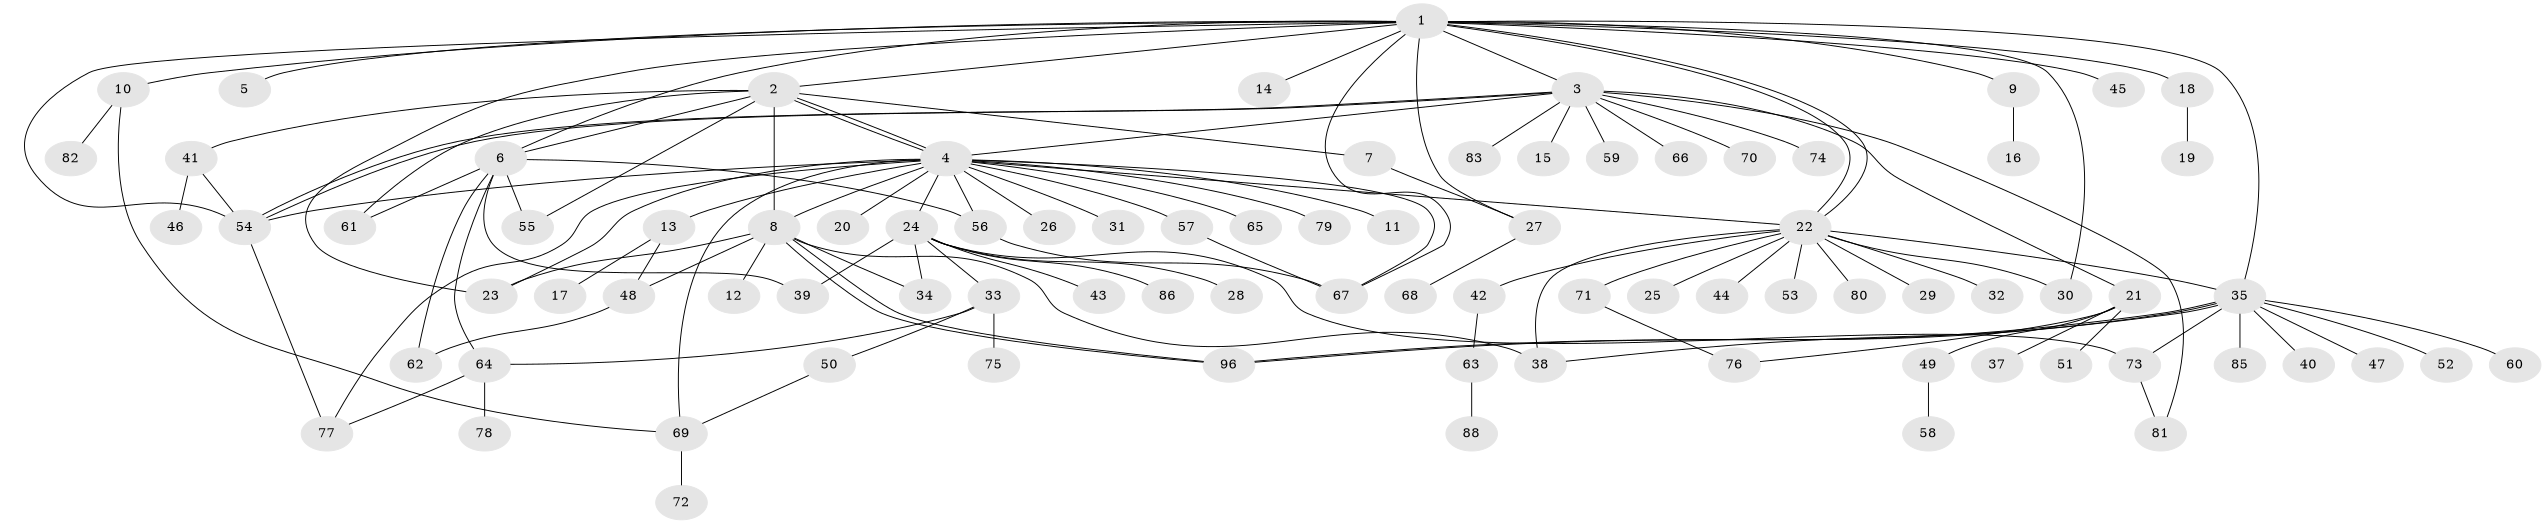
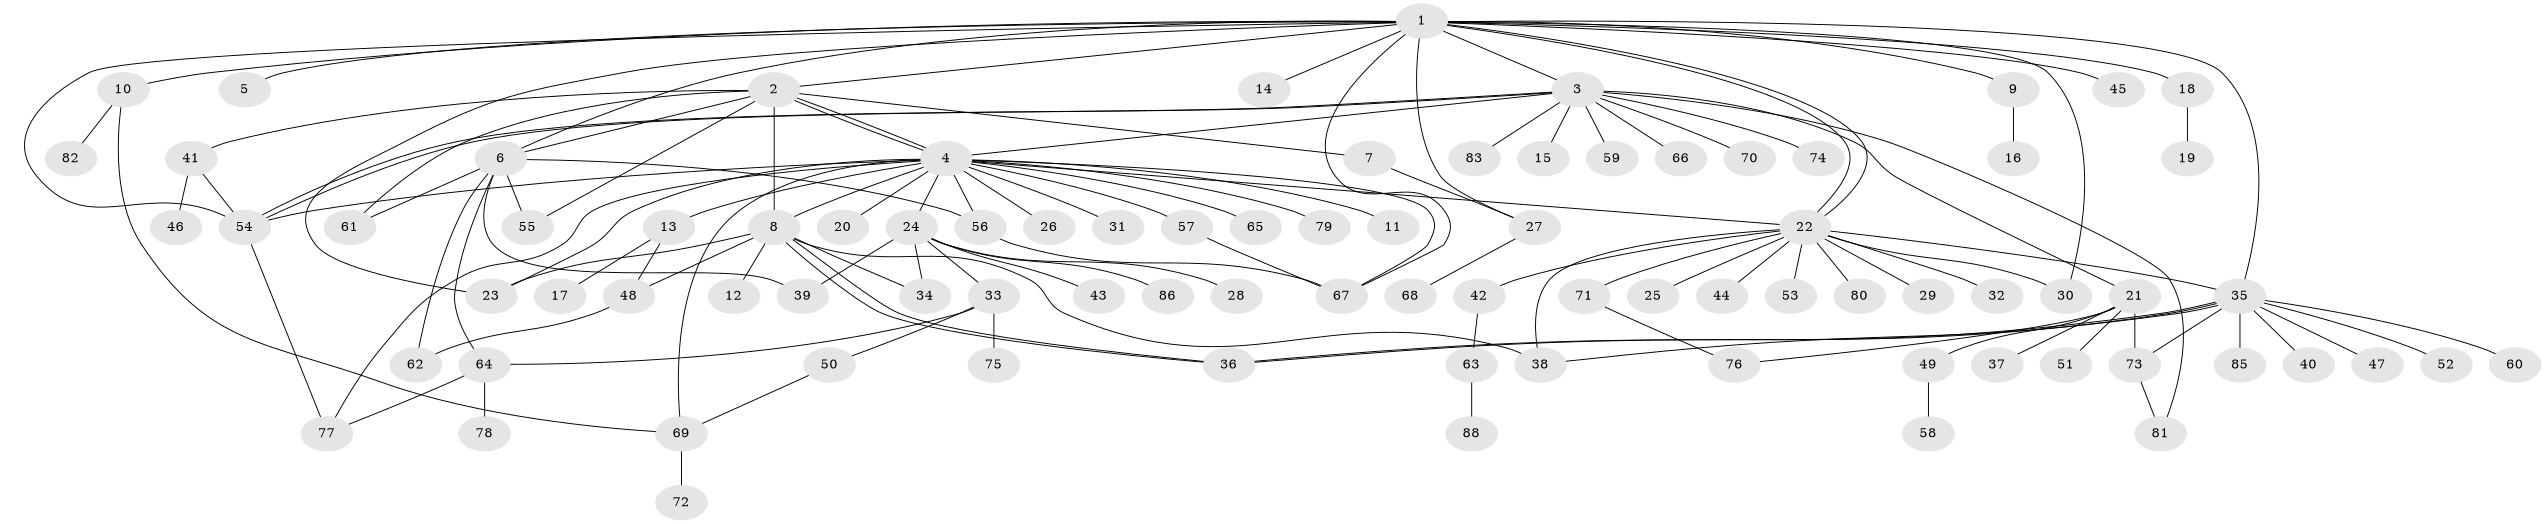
edge "24" -- "73": now "21" -- "73"
node "96": label "96" -> "36"
